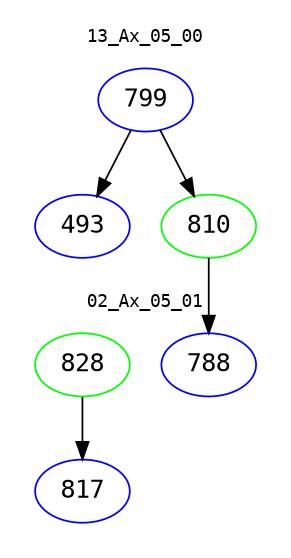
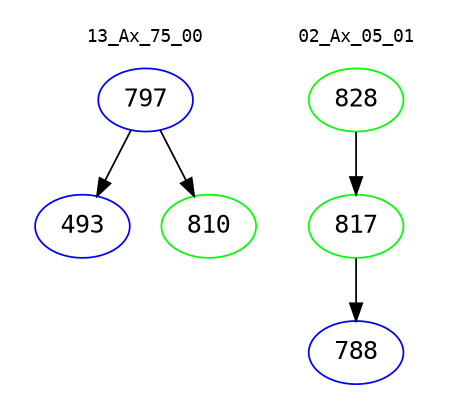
cluster "13_Ax_05_00": label "13_Ax_05_00" -> "13_Ax_75_00"
node "799": label "799" -> "797"
edge "810" -> "788": now "817" -> "788"
node "817": color blue -> green
